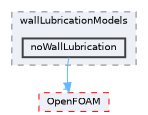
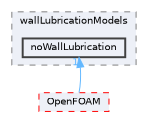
edge "noWallLubrication" -> "OpenFOAM": reversed
